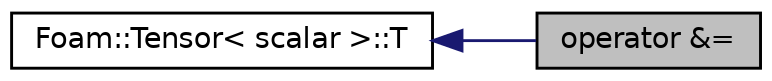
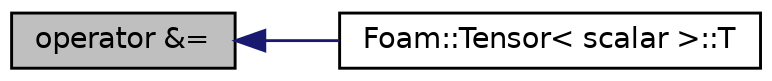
edge "operator &=" -> "Foam::Tensor< scalar >::T": reversed
